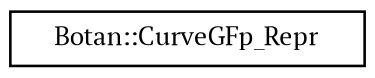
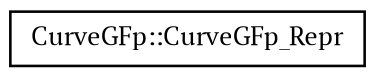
node "Botan::CurveGFp_Repr": label "Botan::CurveGFp_Repr" -> "CurveGFp::CurveGFp_Repr"
